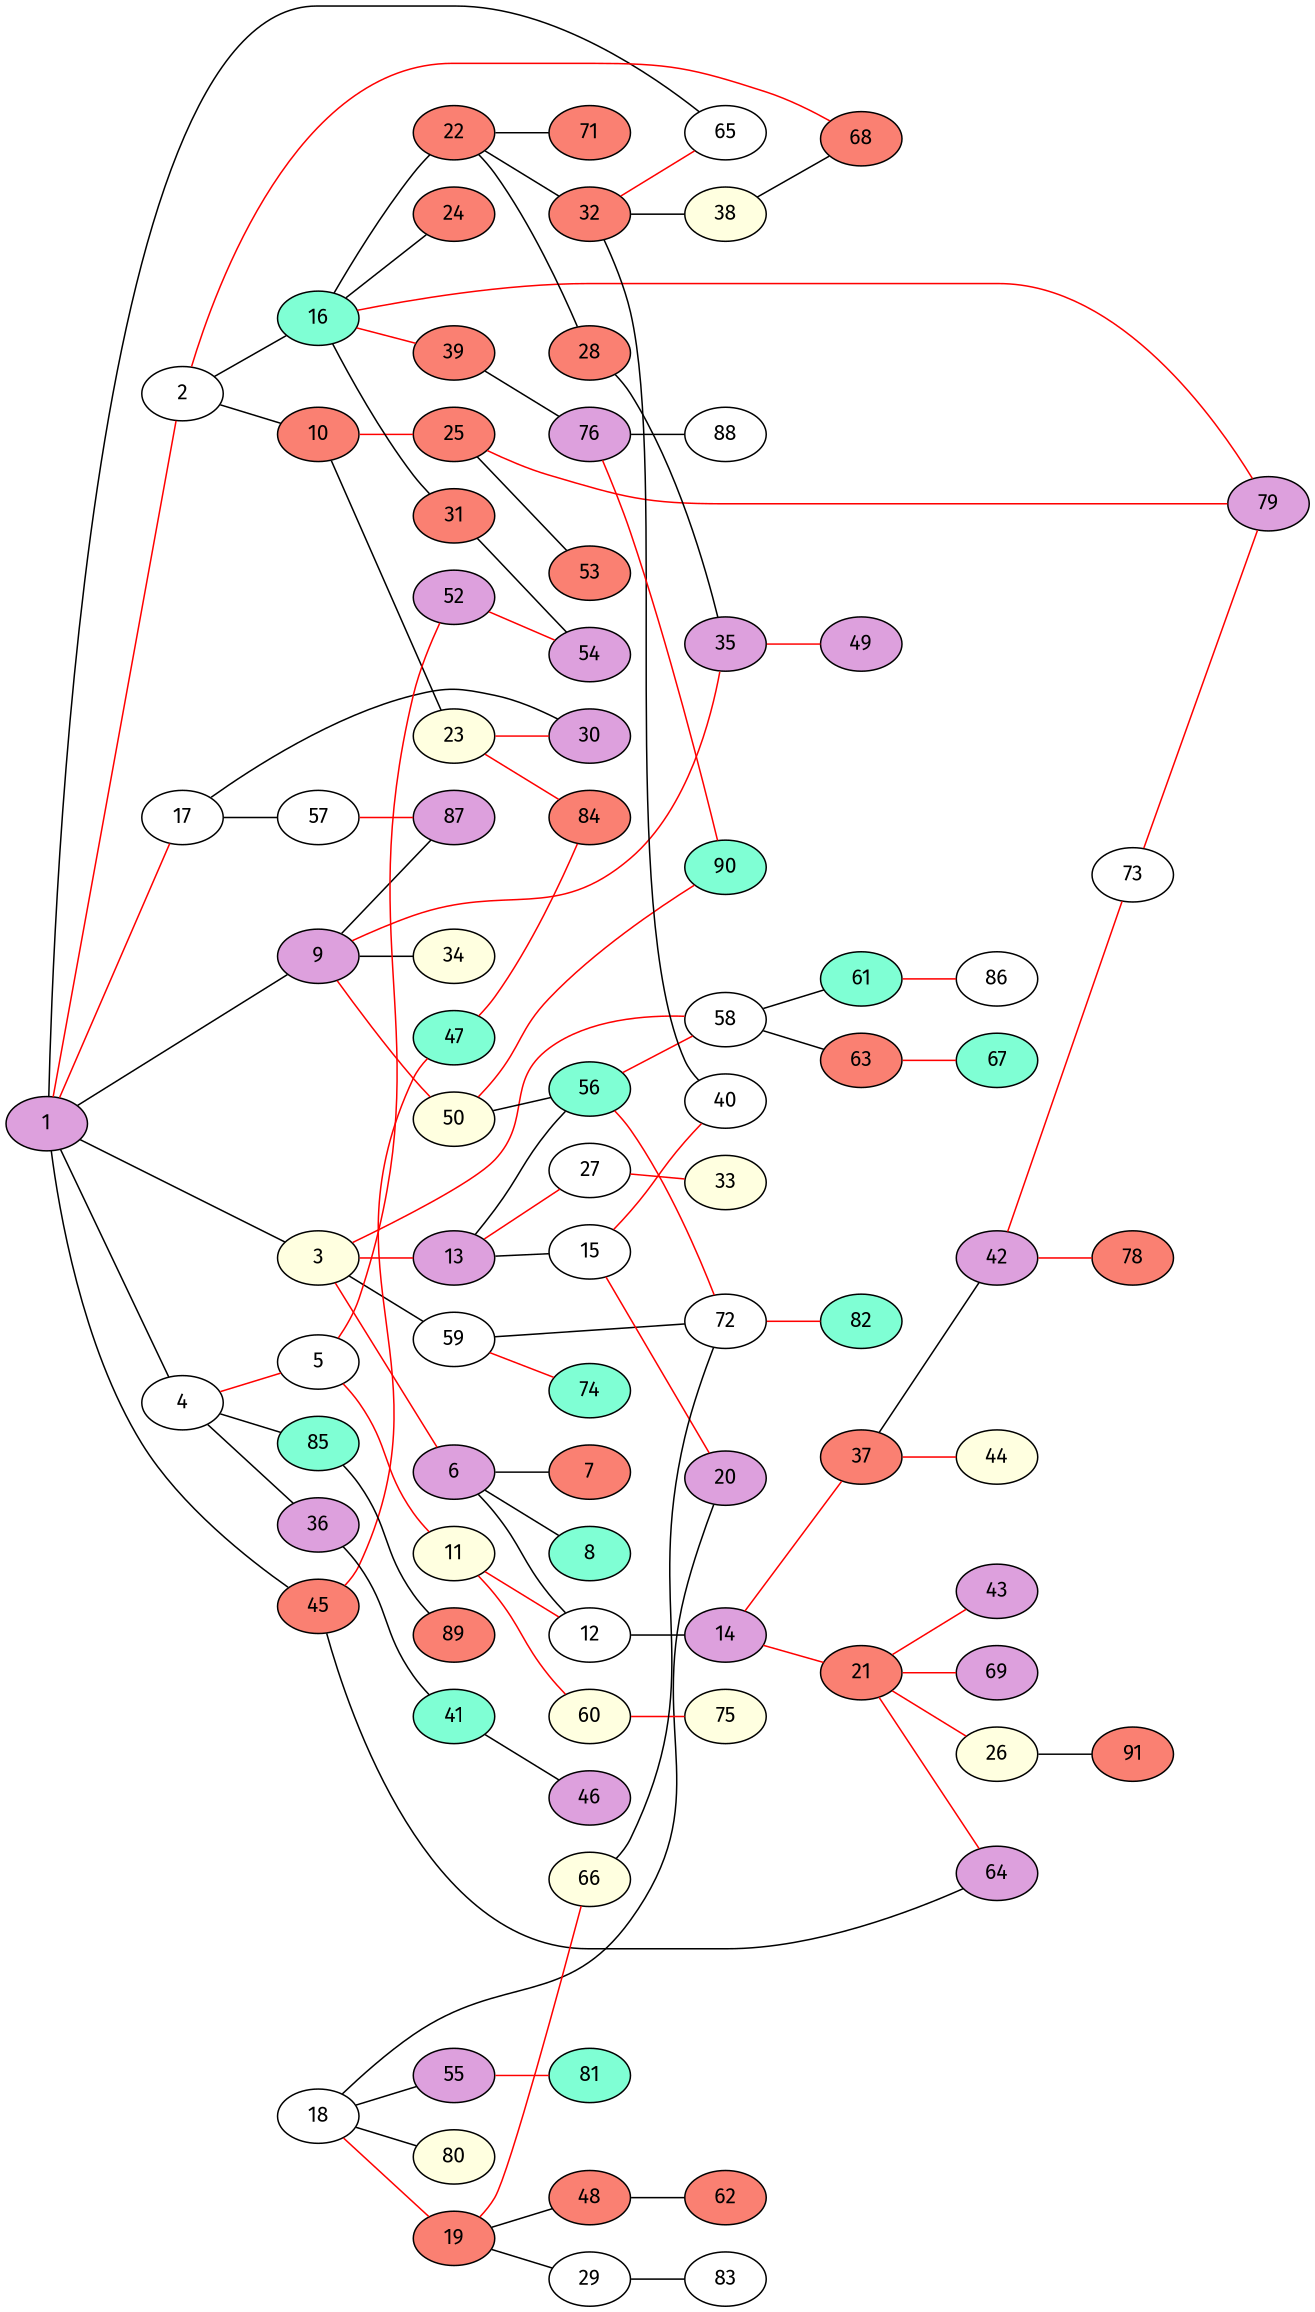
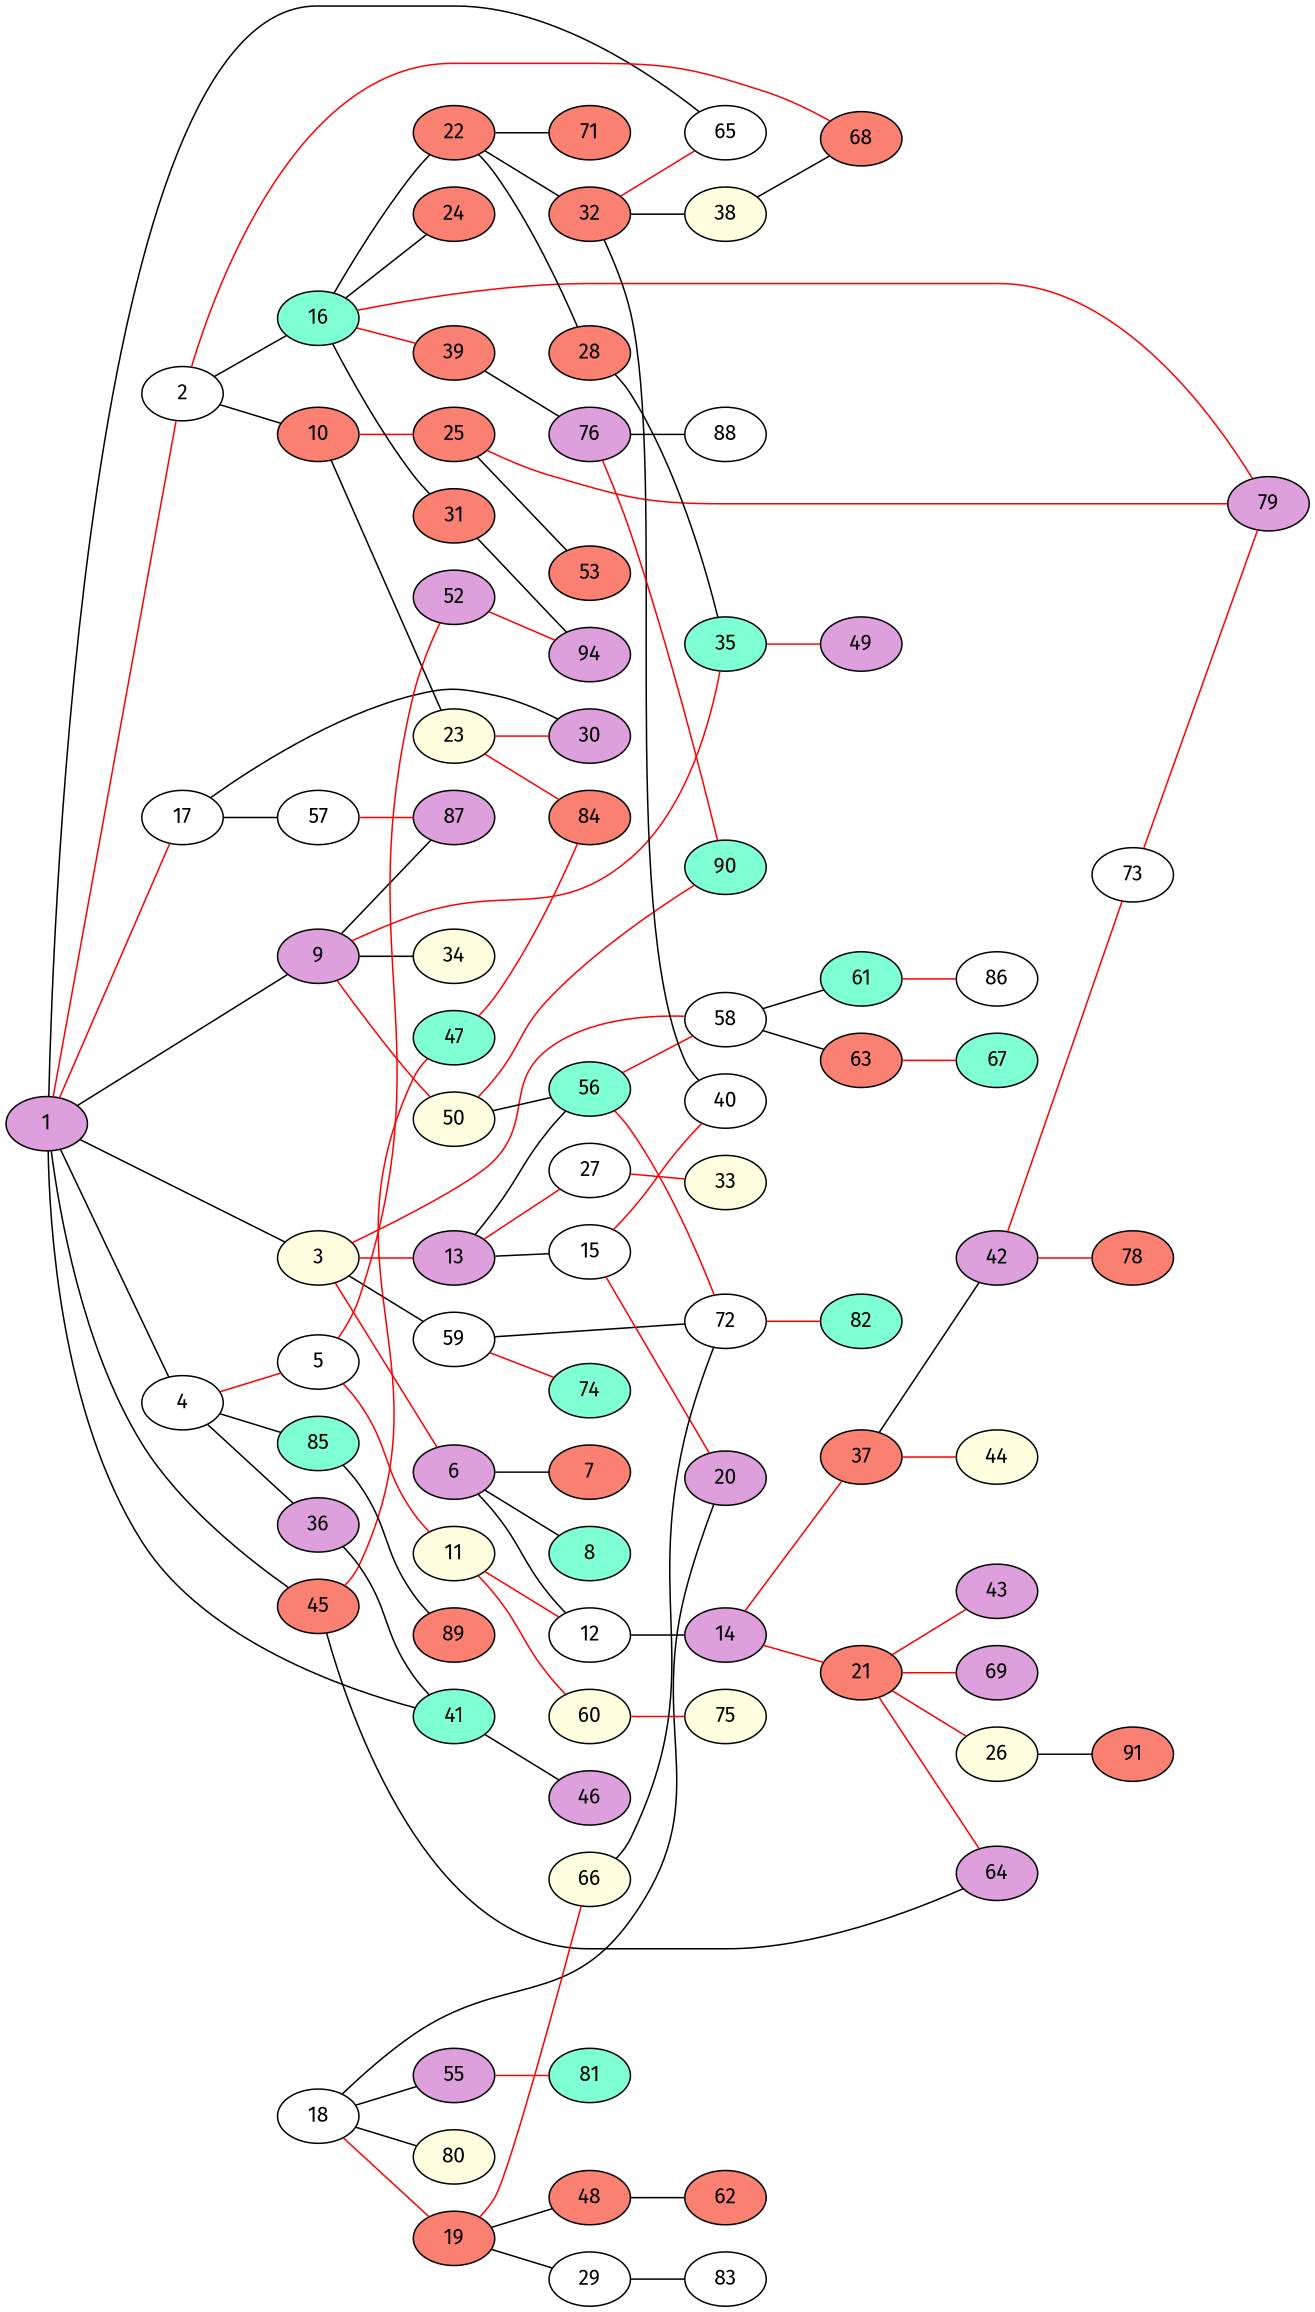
node "35": fillcolor plum -> aquamarine
node "54": label "54" -> "94"
edge "1" -- "41": added
